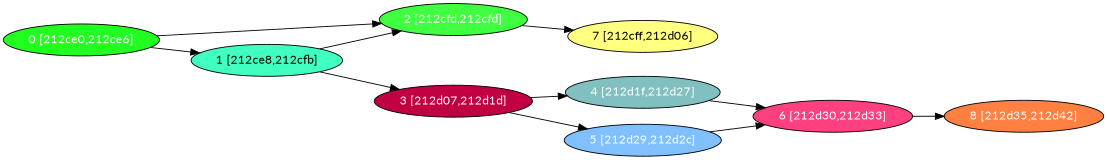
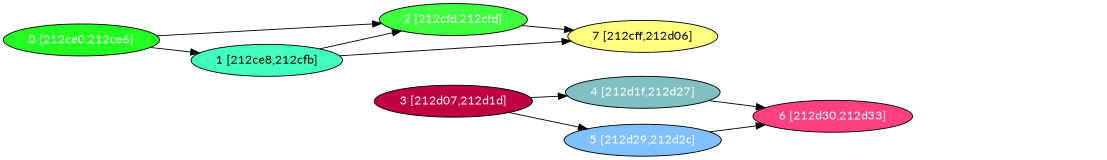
edge "1 [212ce8,212cfb]" -> "3 [212d07,212d1d]": now "1 [212ce8,212cfb]" -> "7 [212cff,212d06]"
node "8 [212d35,212d42]": removed
